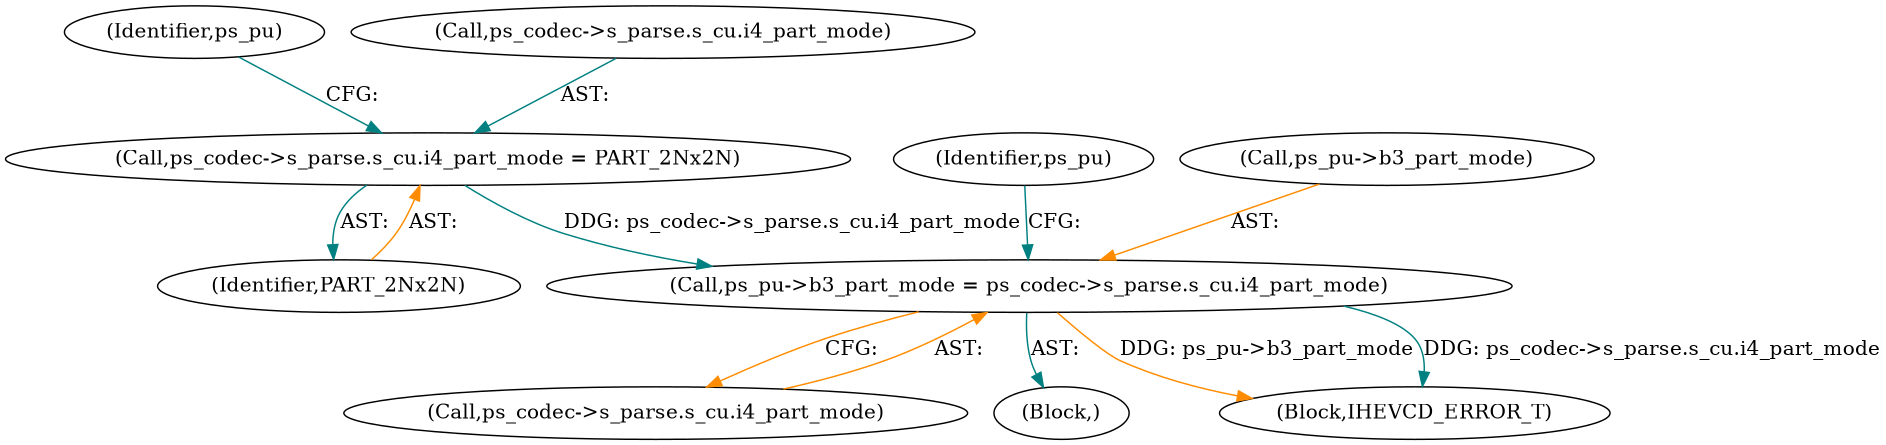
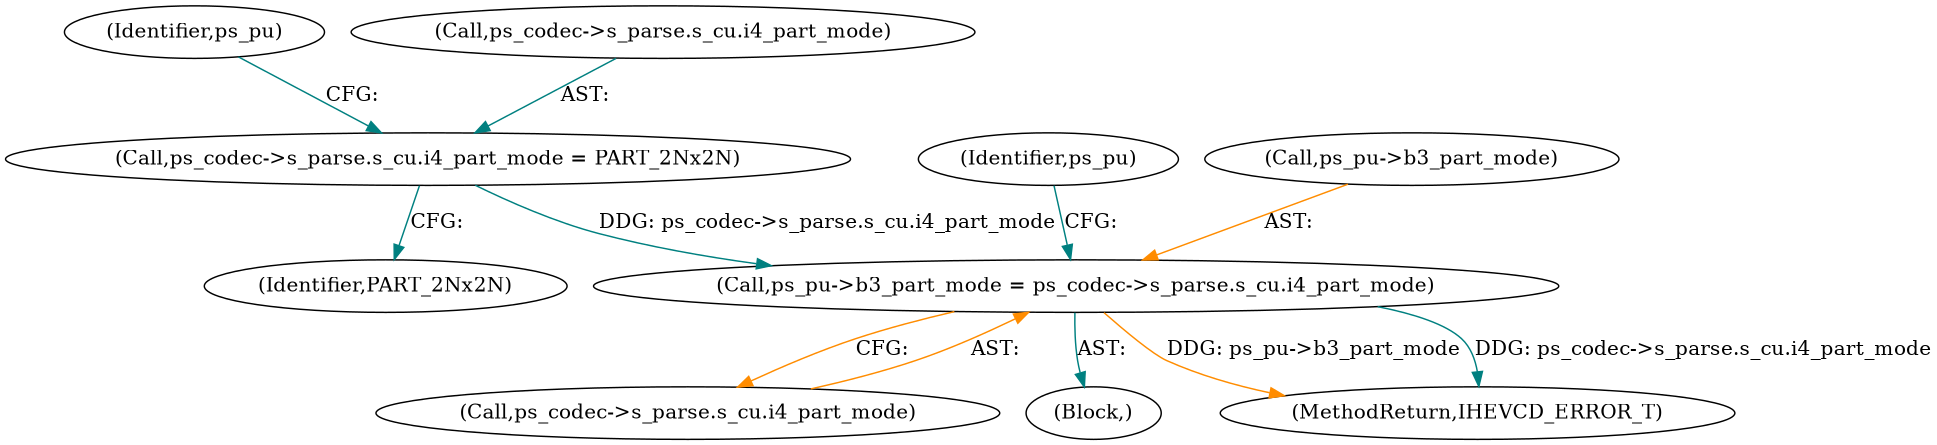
edge "(Call,ps_codec->s_parse.s_cu.i4_part_mode = PART_2Nx2N)" -> "(Identifier,PART_2Nx2N)": label "AST: " -> "CFG: "
edge "(Identifier,PART_2Nx2N)" -> "(Call,ps_codec->s_parse.s_cu.i4_part_mode = PART_2Nx2N)": removed, label "AST:"
node "(Block,IHEVCD_ERROR_T)": label "(Block,IHEVCD_ERROR_T)" -> "(MethodReturn,IHEVCD_ERROR_T)"
